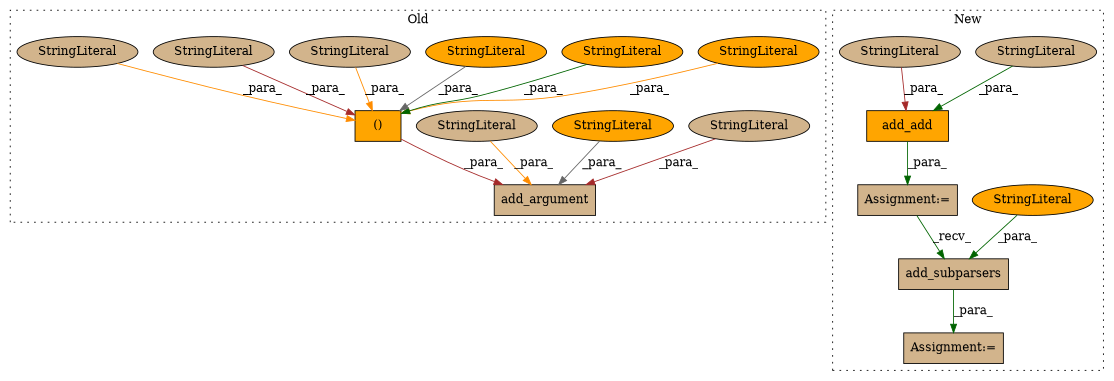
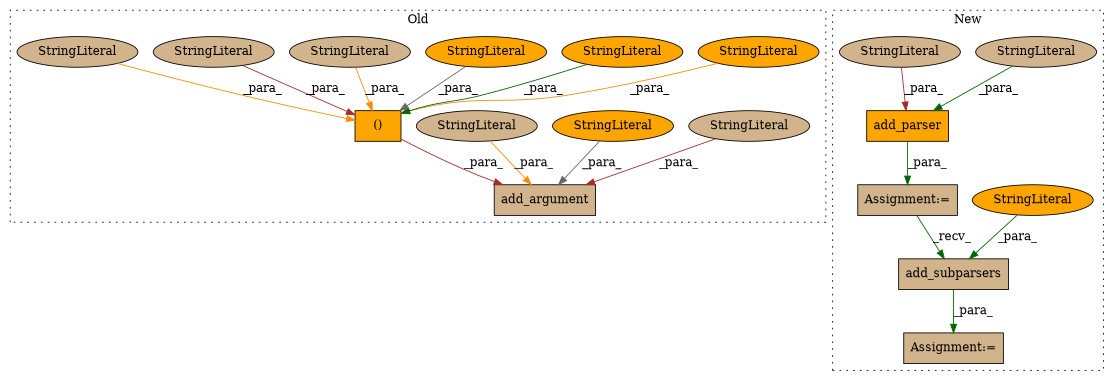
node "add_add": label "add_add" -> "add_parser"
